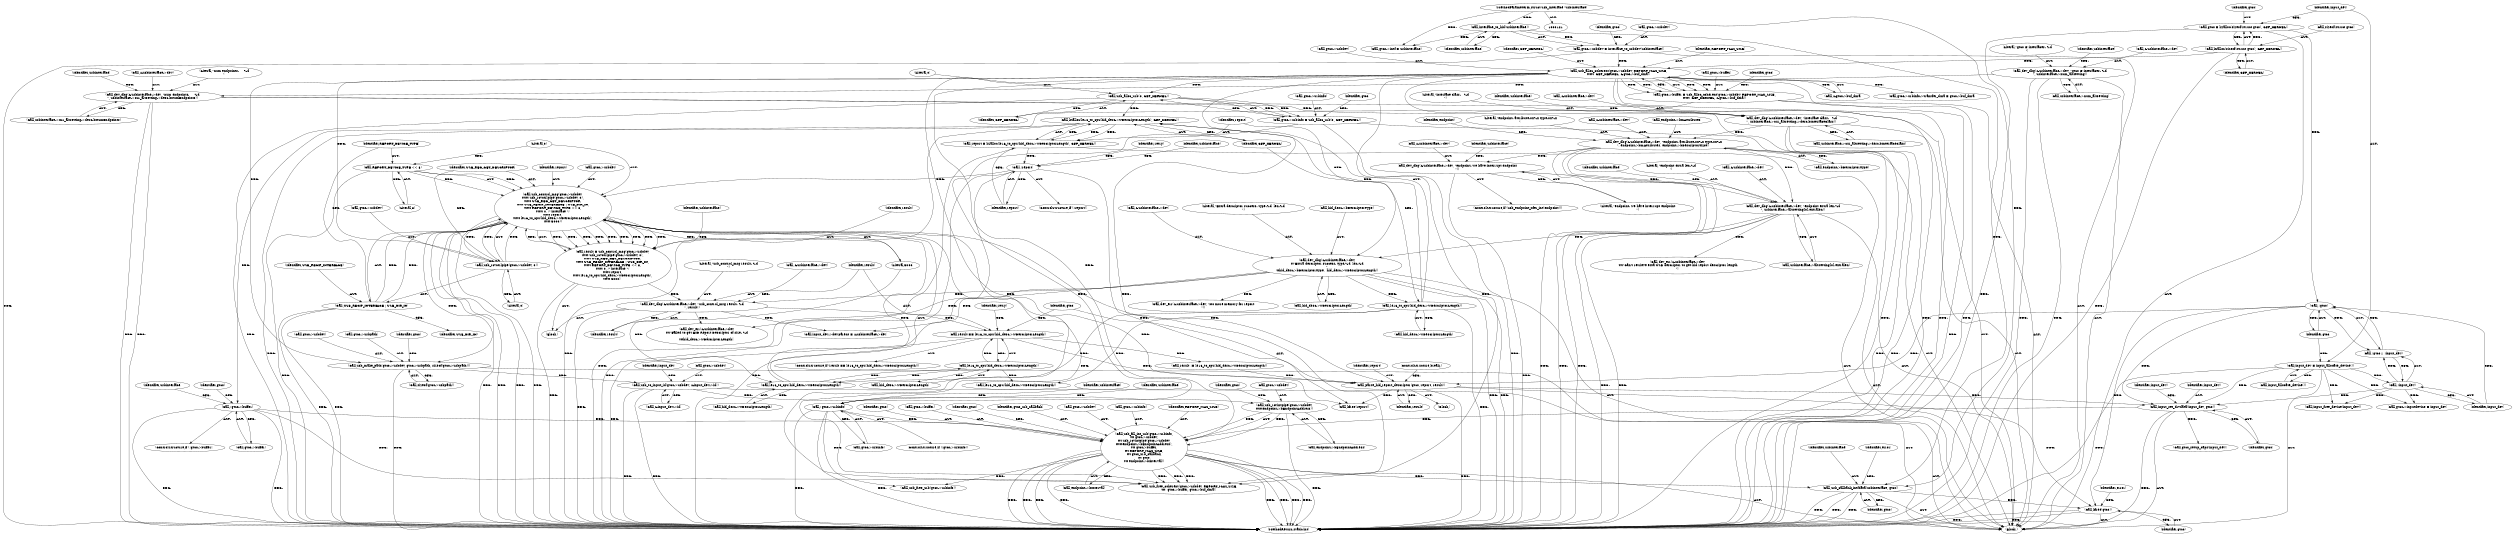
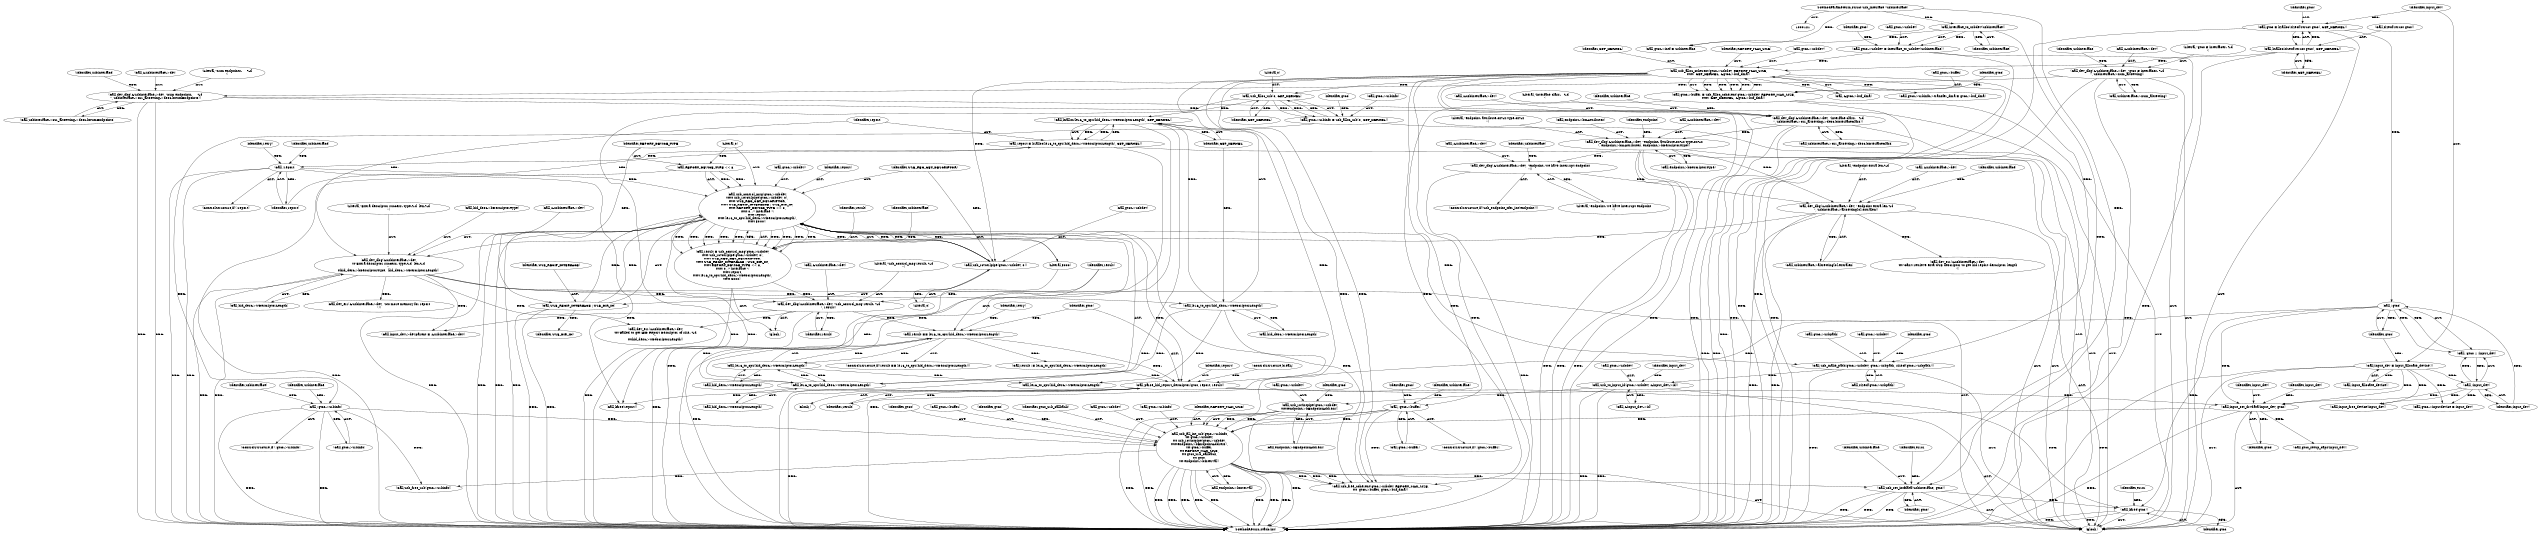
node "(Call,interface_to_hid(usbinterface))": label "(Call,interface_to_hid(usbinterface))" -> "(Call,interface_to_usbdev(usbinterface))"
node "(Literal,8)": removed
edge "(Call,gtco->urbinfo = usb_alloc_urb(0, GFP_KERNEL))" -> "(MethodReturn,static int)": removed, label "DDG:"
node "(Call,usb_callback_intfdata(usbinterface, gtco))": label "(Call,usb_callback_intfdata(usbinterface, gtco))" -> "(Call,usb_set_intfdata(usbinterface, gtco))"
